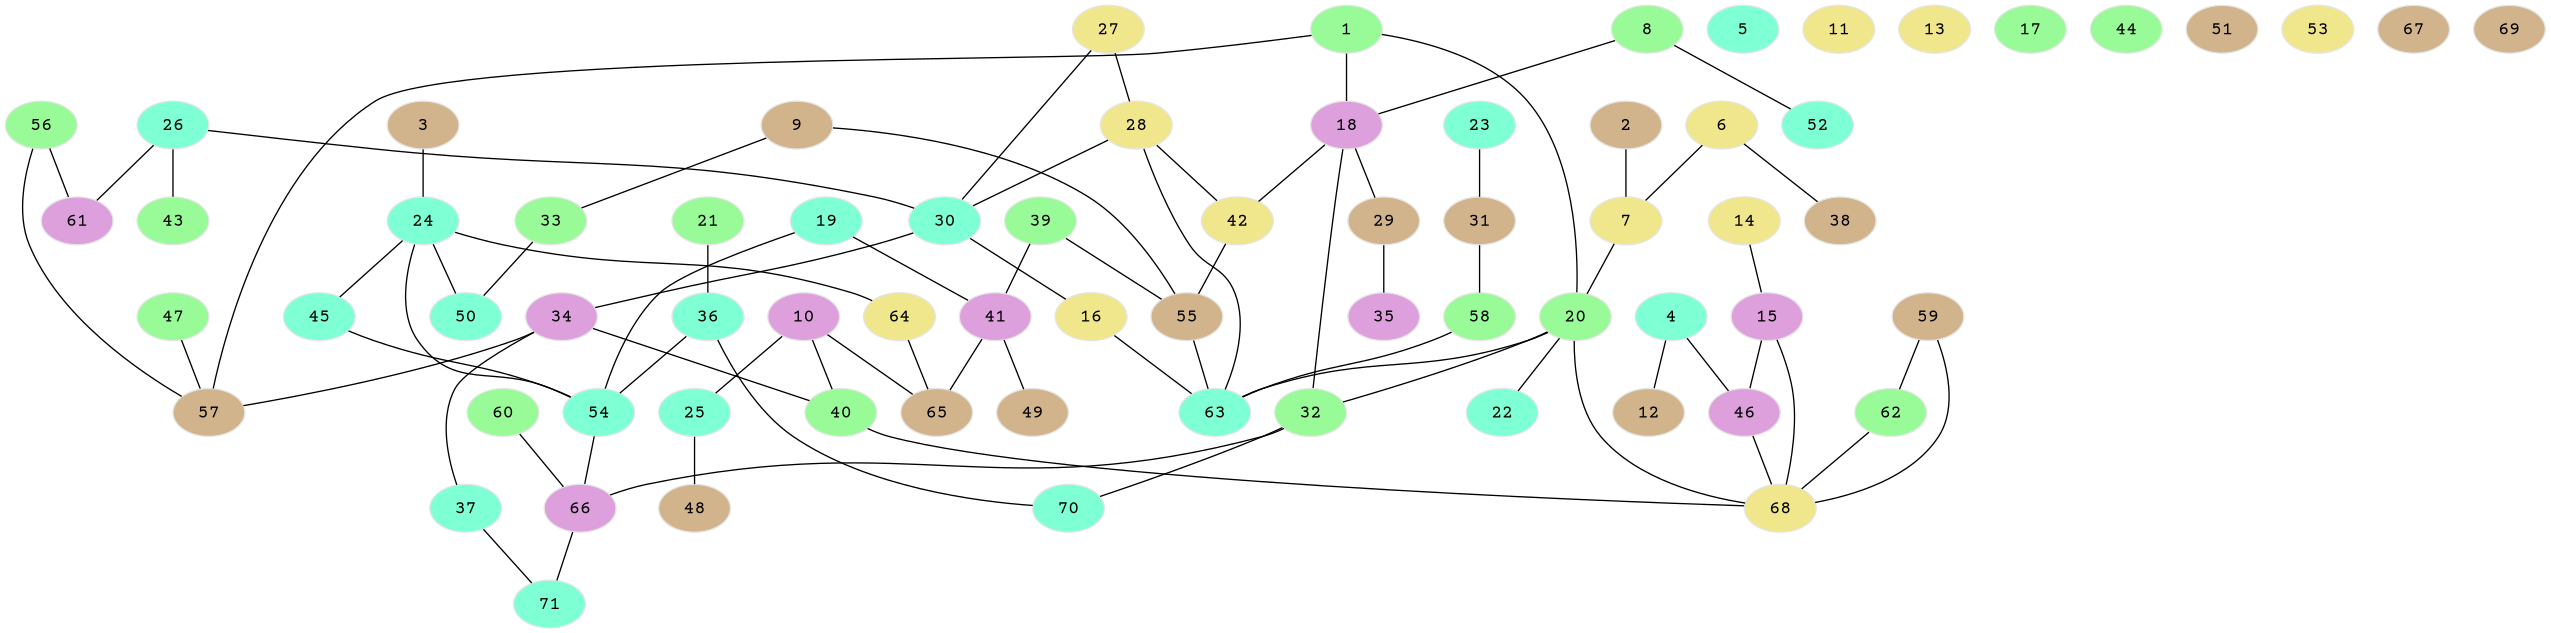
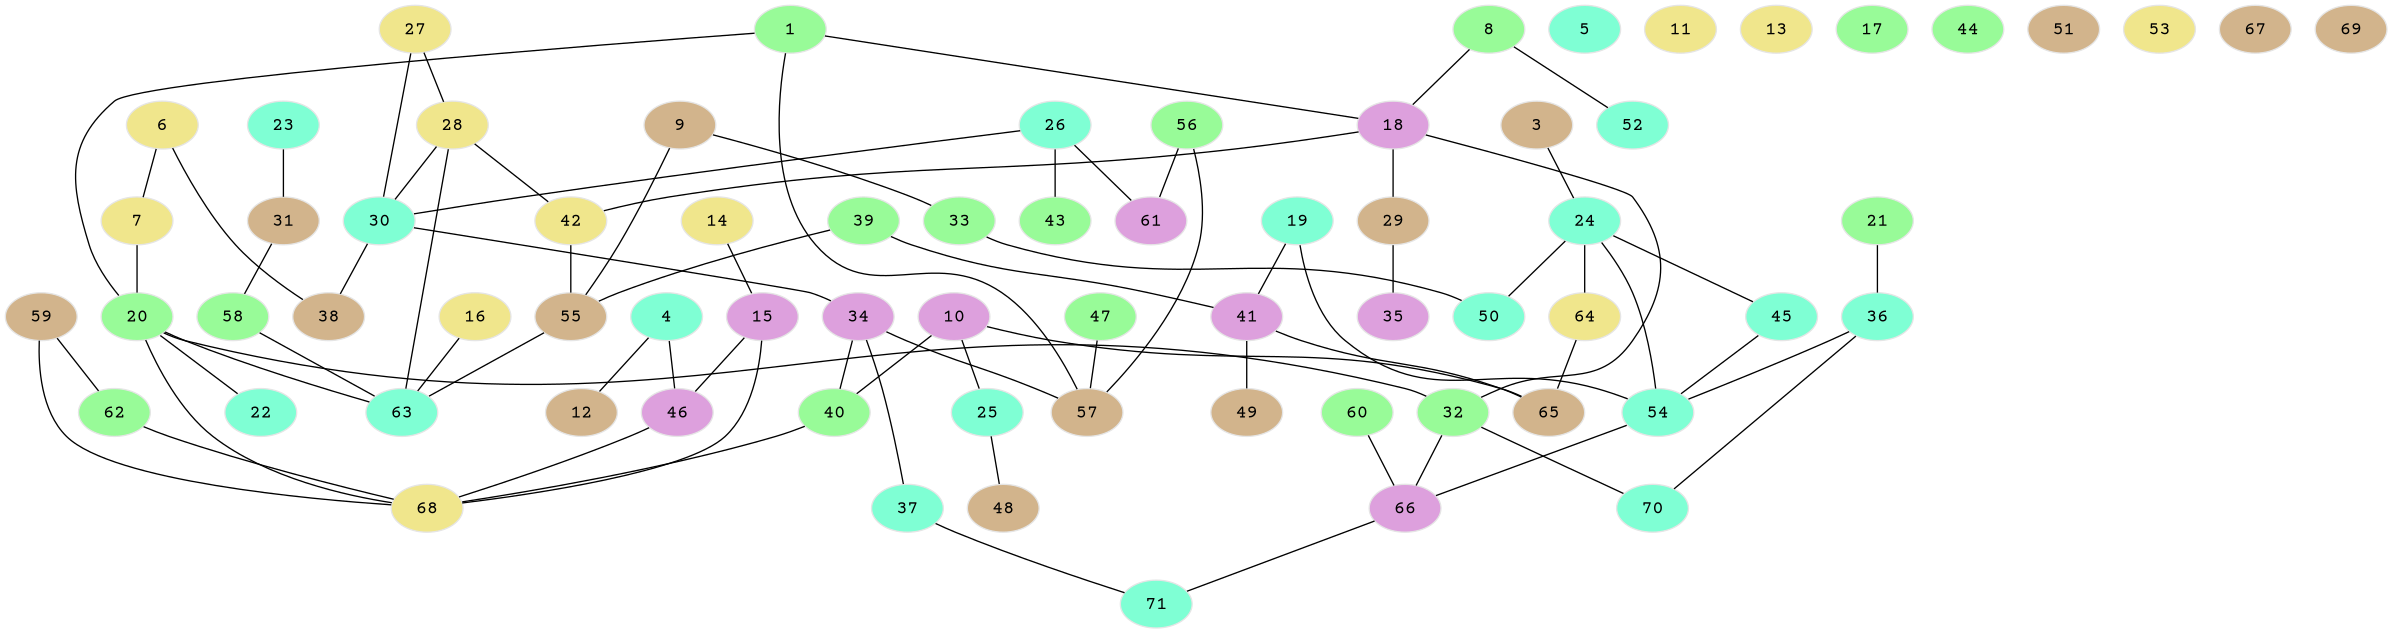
node "2": removed
edge "30" -- "16": now "30" -- "38"
